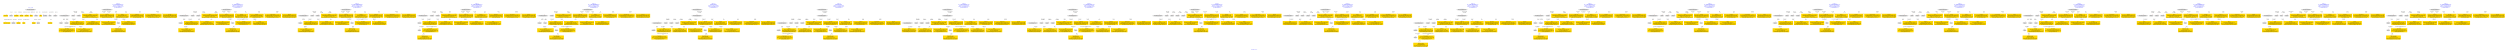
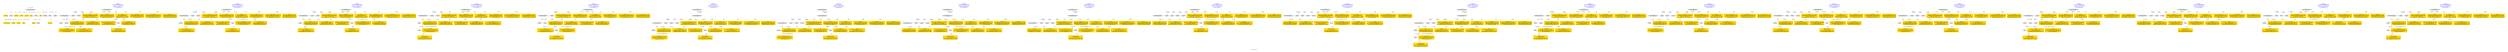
node "birthDate": fillcolor lightgray -> gold
